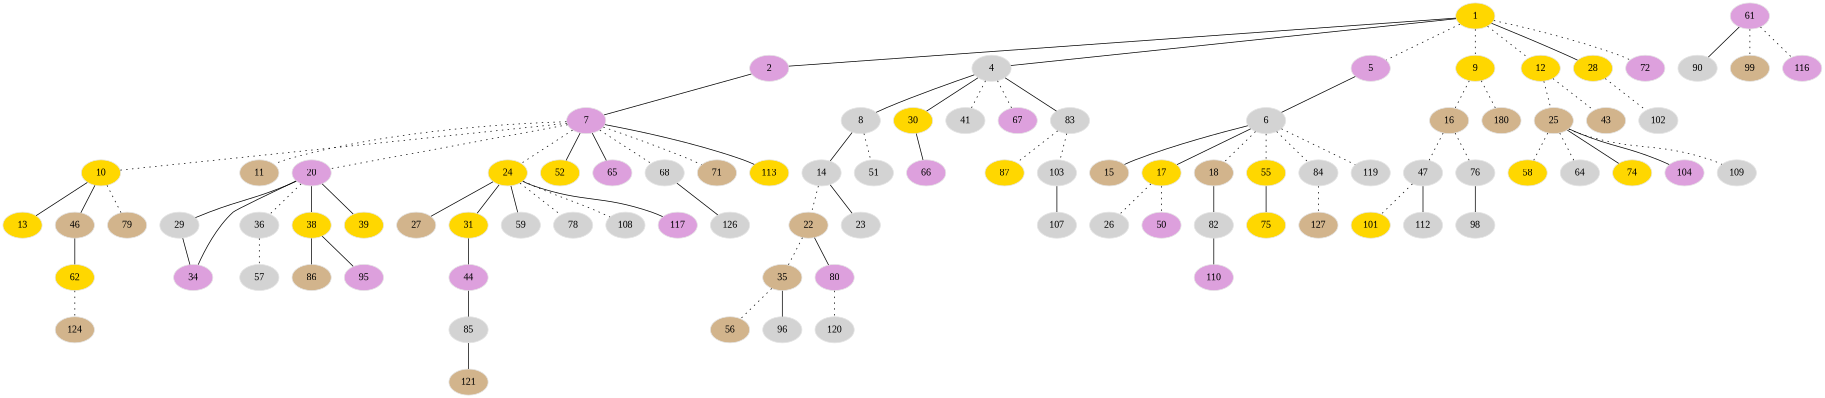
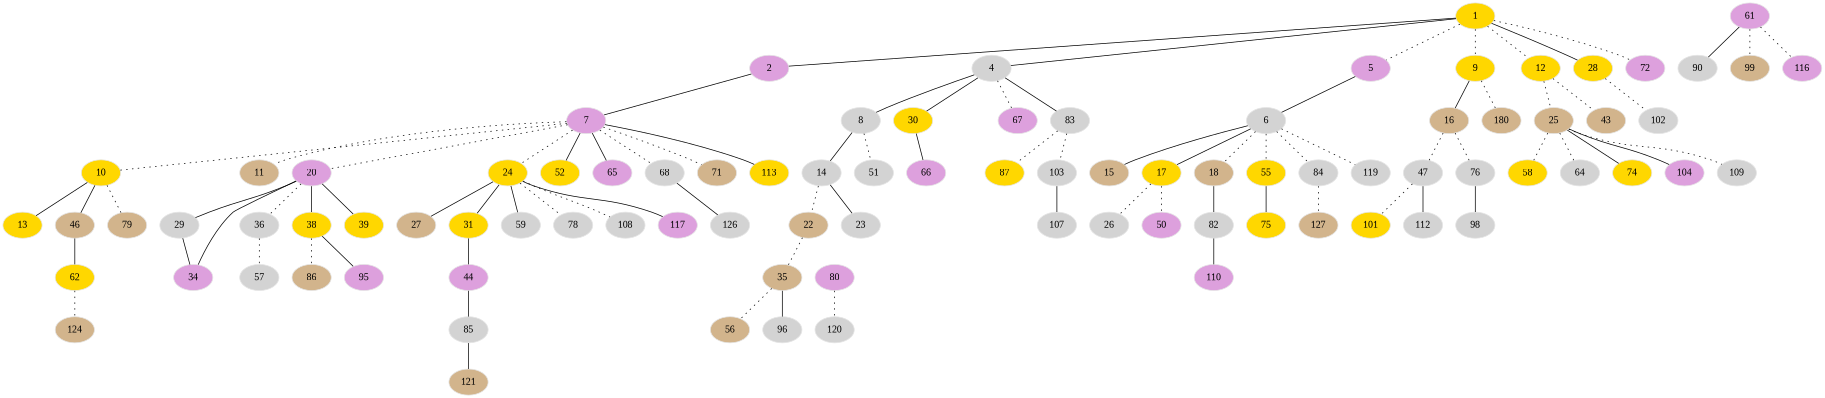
edge "9" -- "16": style dotted -> solid
node "41": removed
edge "38" -- "86": style solid -> dotted
edge "22" -- "80": removed
